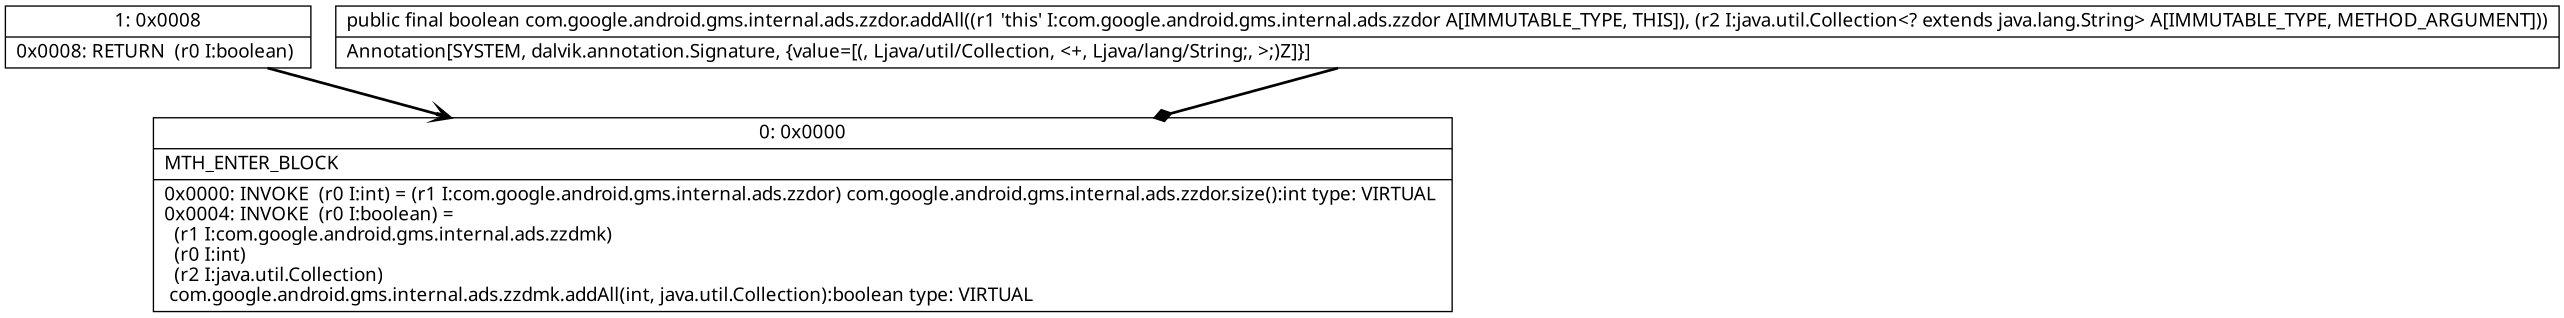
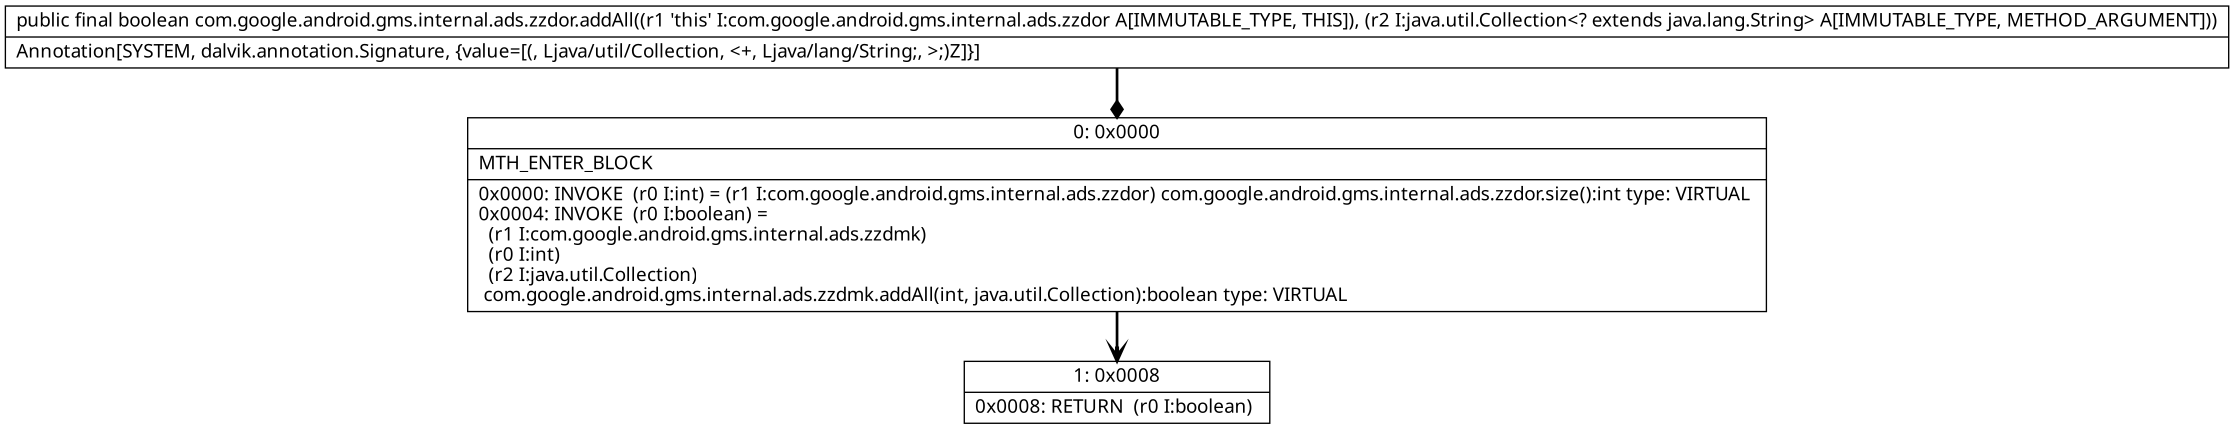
edge "1: 0x0008" -> "0: 0x0000": reversed
